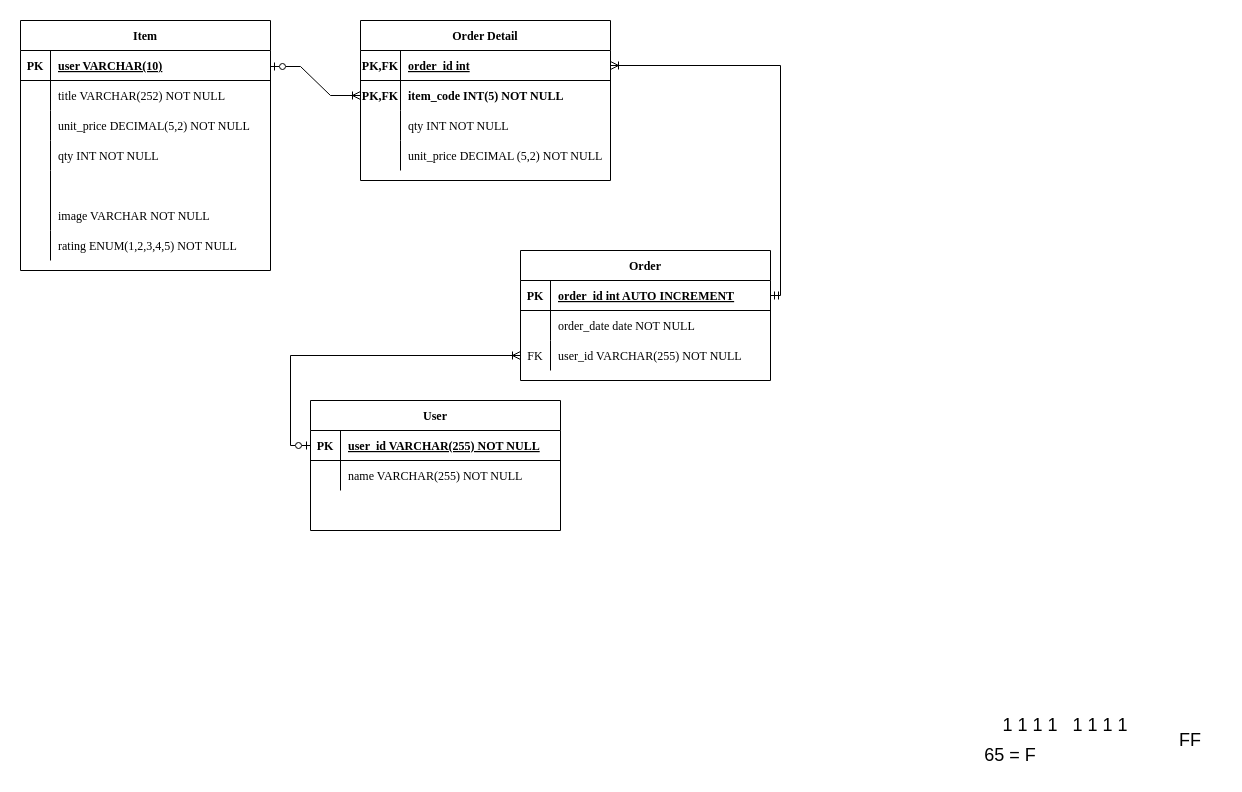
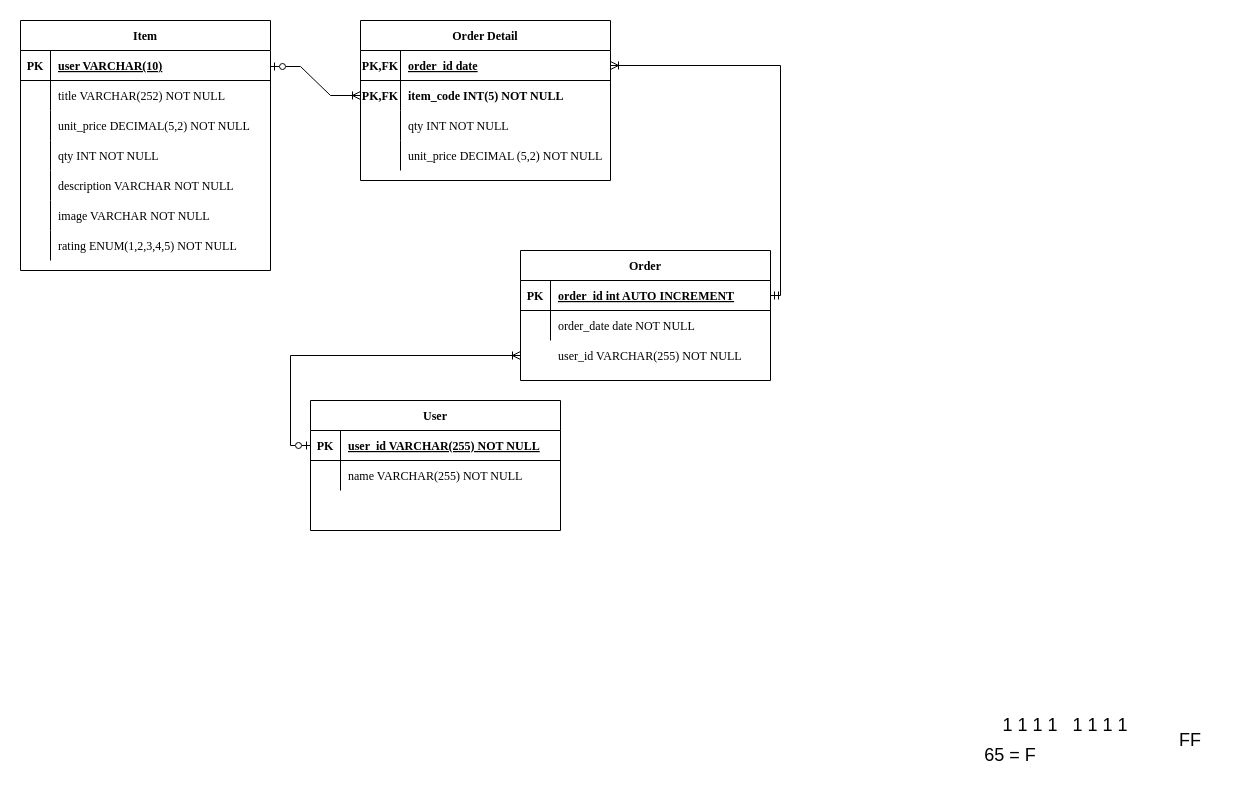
node "order_id int": label "order_id int" -> "order_id date"
node "description VARCHAR NOT NULL": added
node "FK": removed
